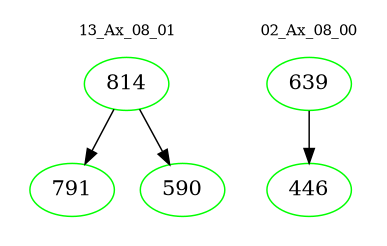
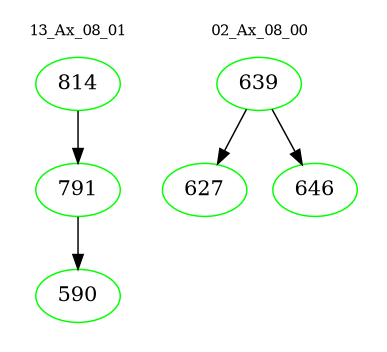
edge "814" -> "590": now "791" -> "590"
node "627": added
node "446": label "446" -> "646"
